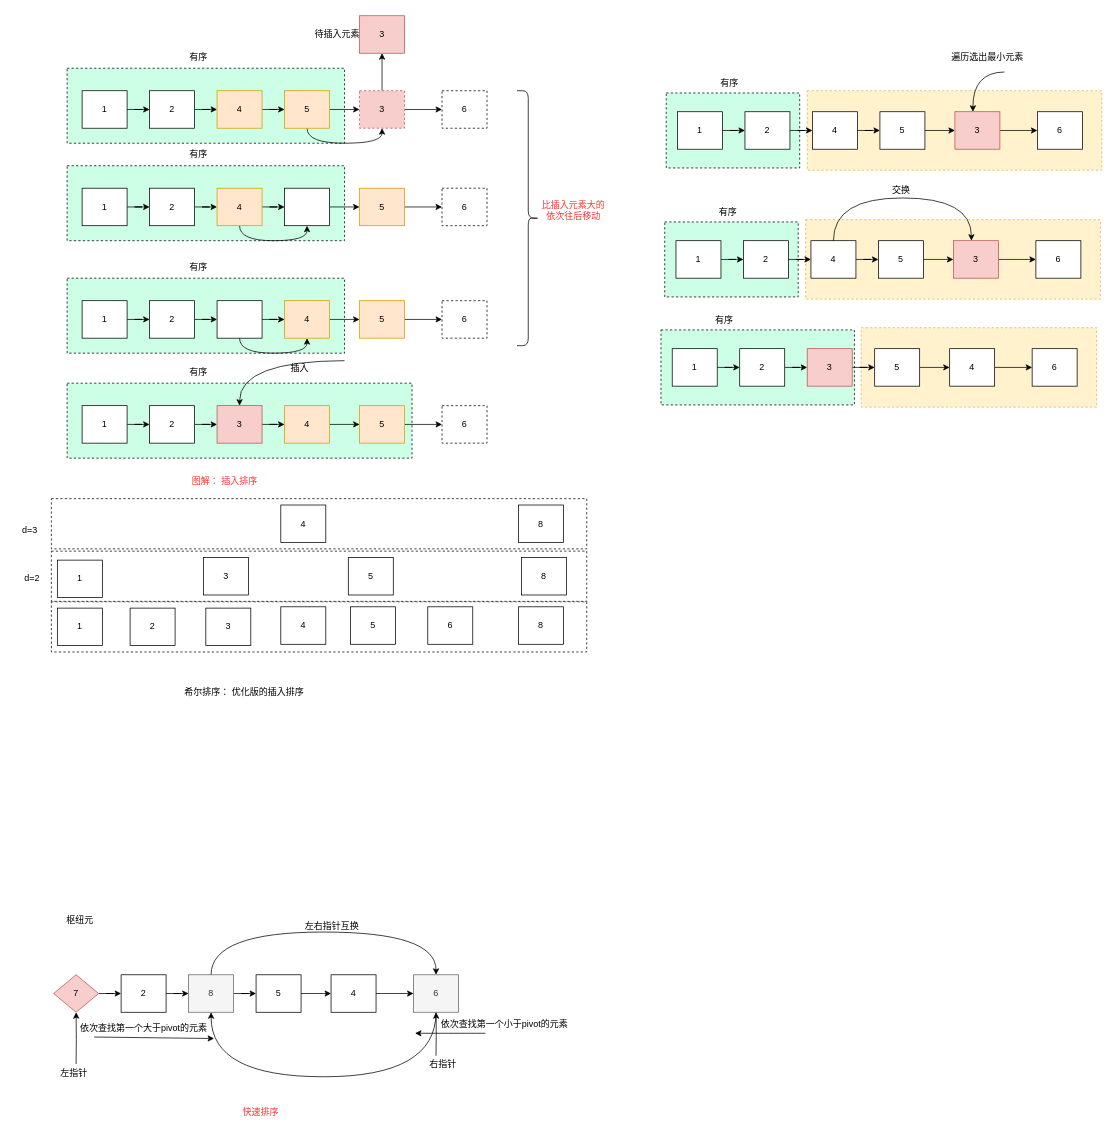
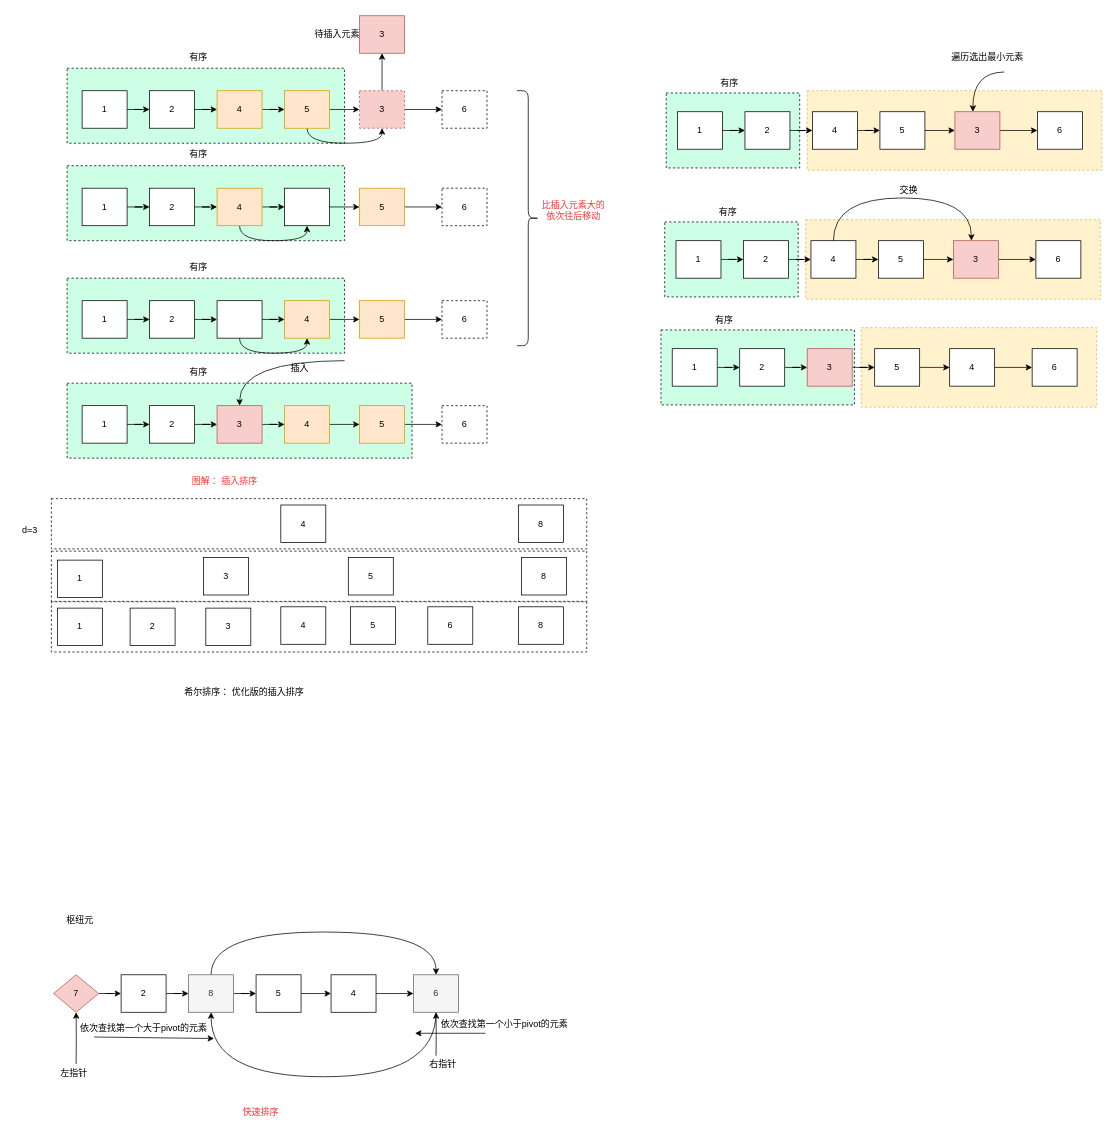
node "交换": moved (901, 190) -> (909, 190)
node "d=2": removed
node "左右指针互换": removed
